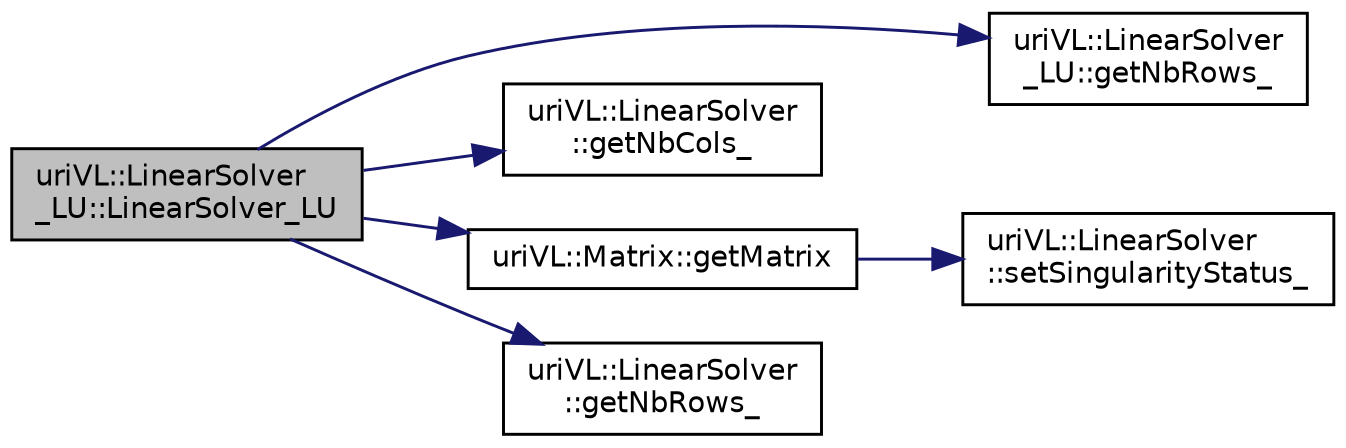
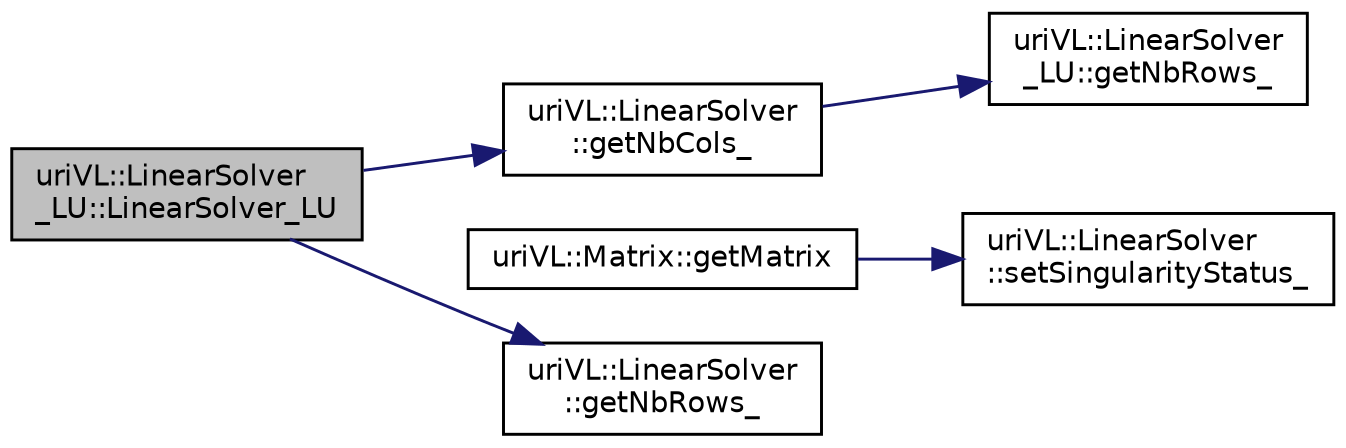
edge "uriVL::LinearSolver _LU::LinearSolver_LU" -> "uriVL::LinearSolver _LU::getNbRows_": now "uriVL::LinearSolver ::getNbCols_" -> "uriVL::LinearSolver _LU::getNbRows_"
edge "uriVL::LinearSolver _LU::LinearSolver_LU" -> "uriVL::Matrix::getMatrix": removed
